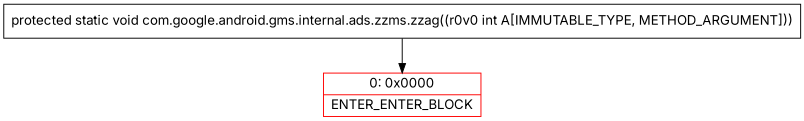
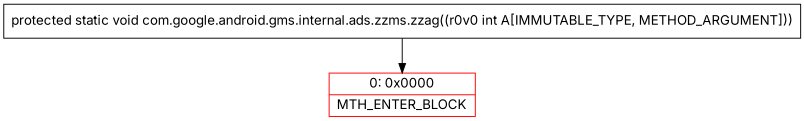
node "0: 0x0000": text "ENTER_ENTER_BLOCK" -> "MTH_ENTER_BLOCK"
